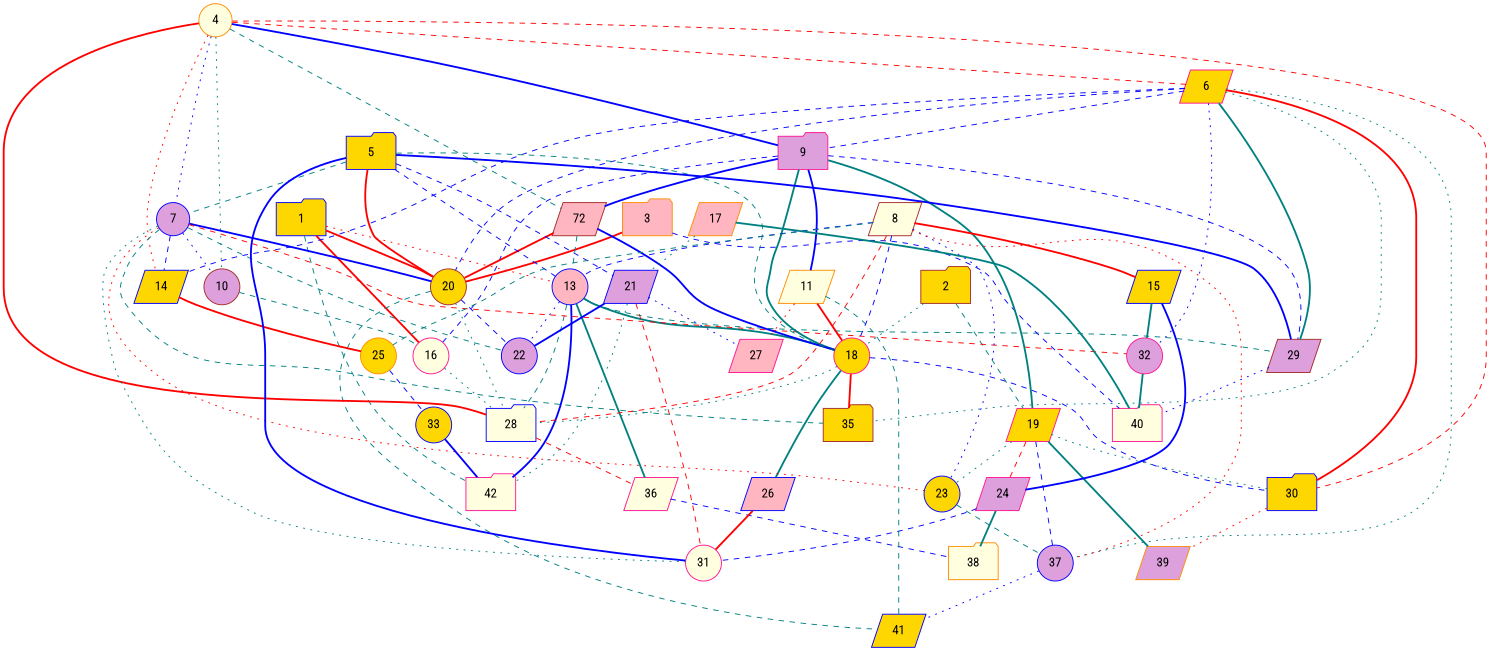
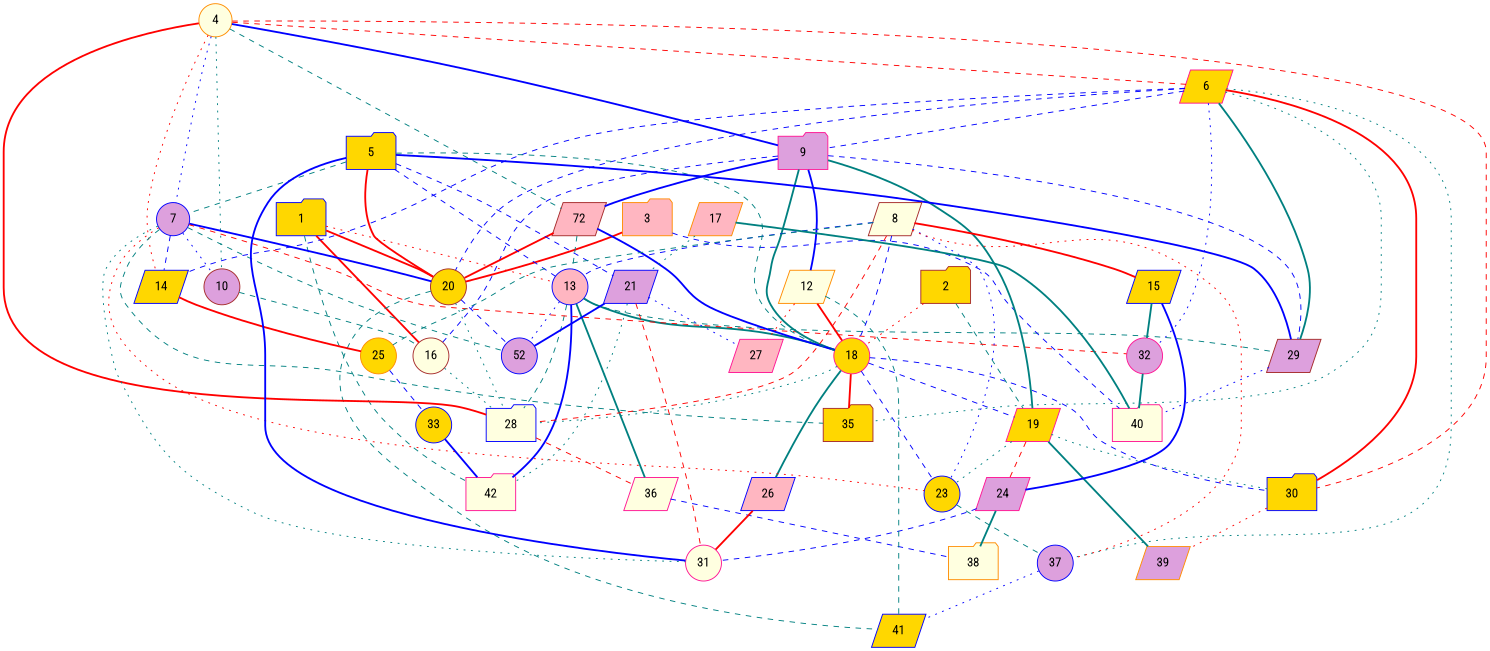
node "11": label "11" -> "12"
edge "2" -- "18": color teal -> red
node "16": color deeppink -> brown
node "22": label "22" -> "52"
edge "18" -- "23": added
edge "19" -- "37": now "19" -- "18"
